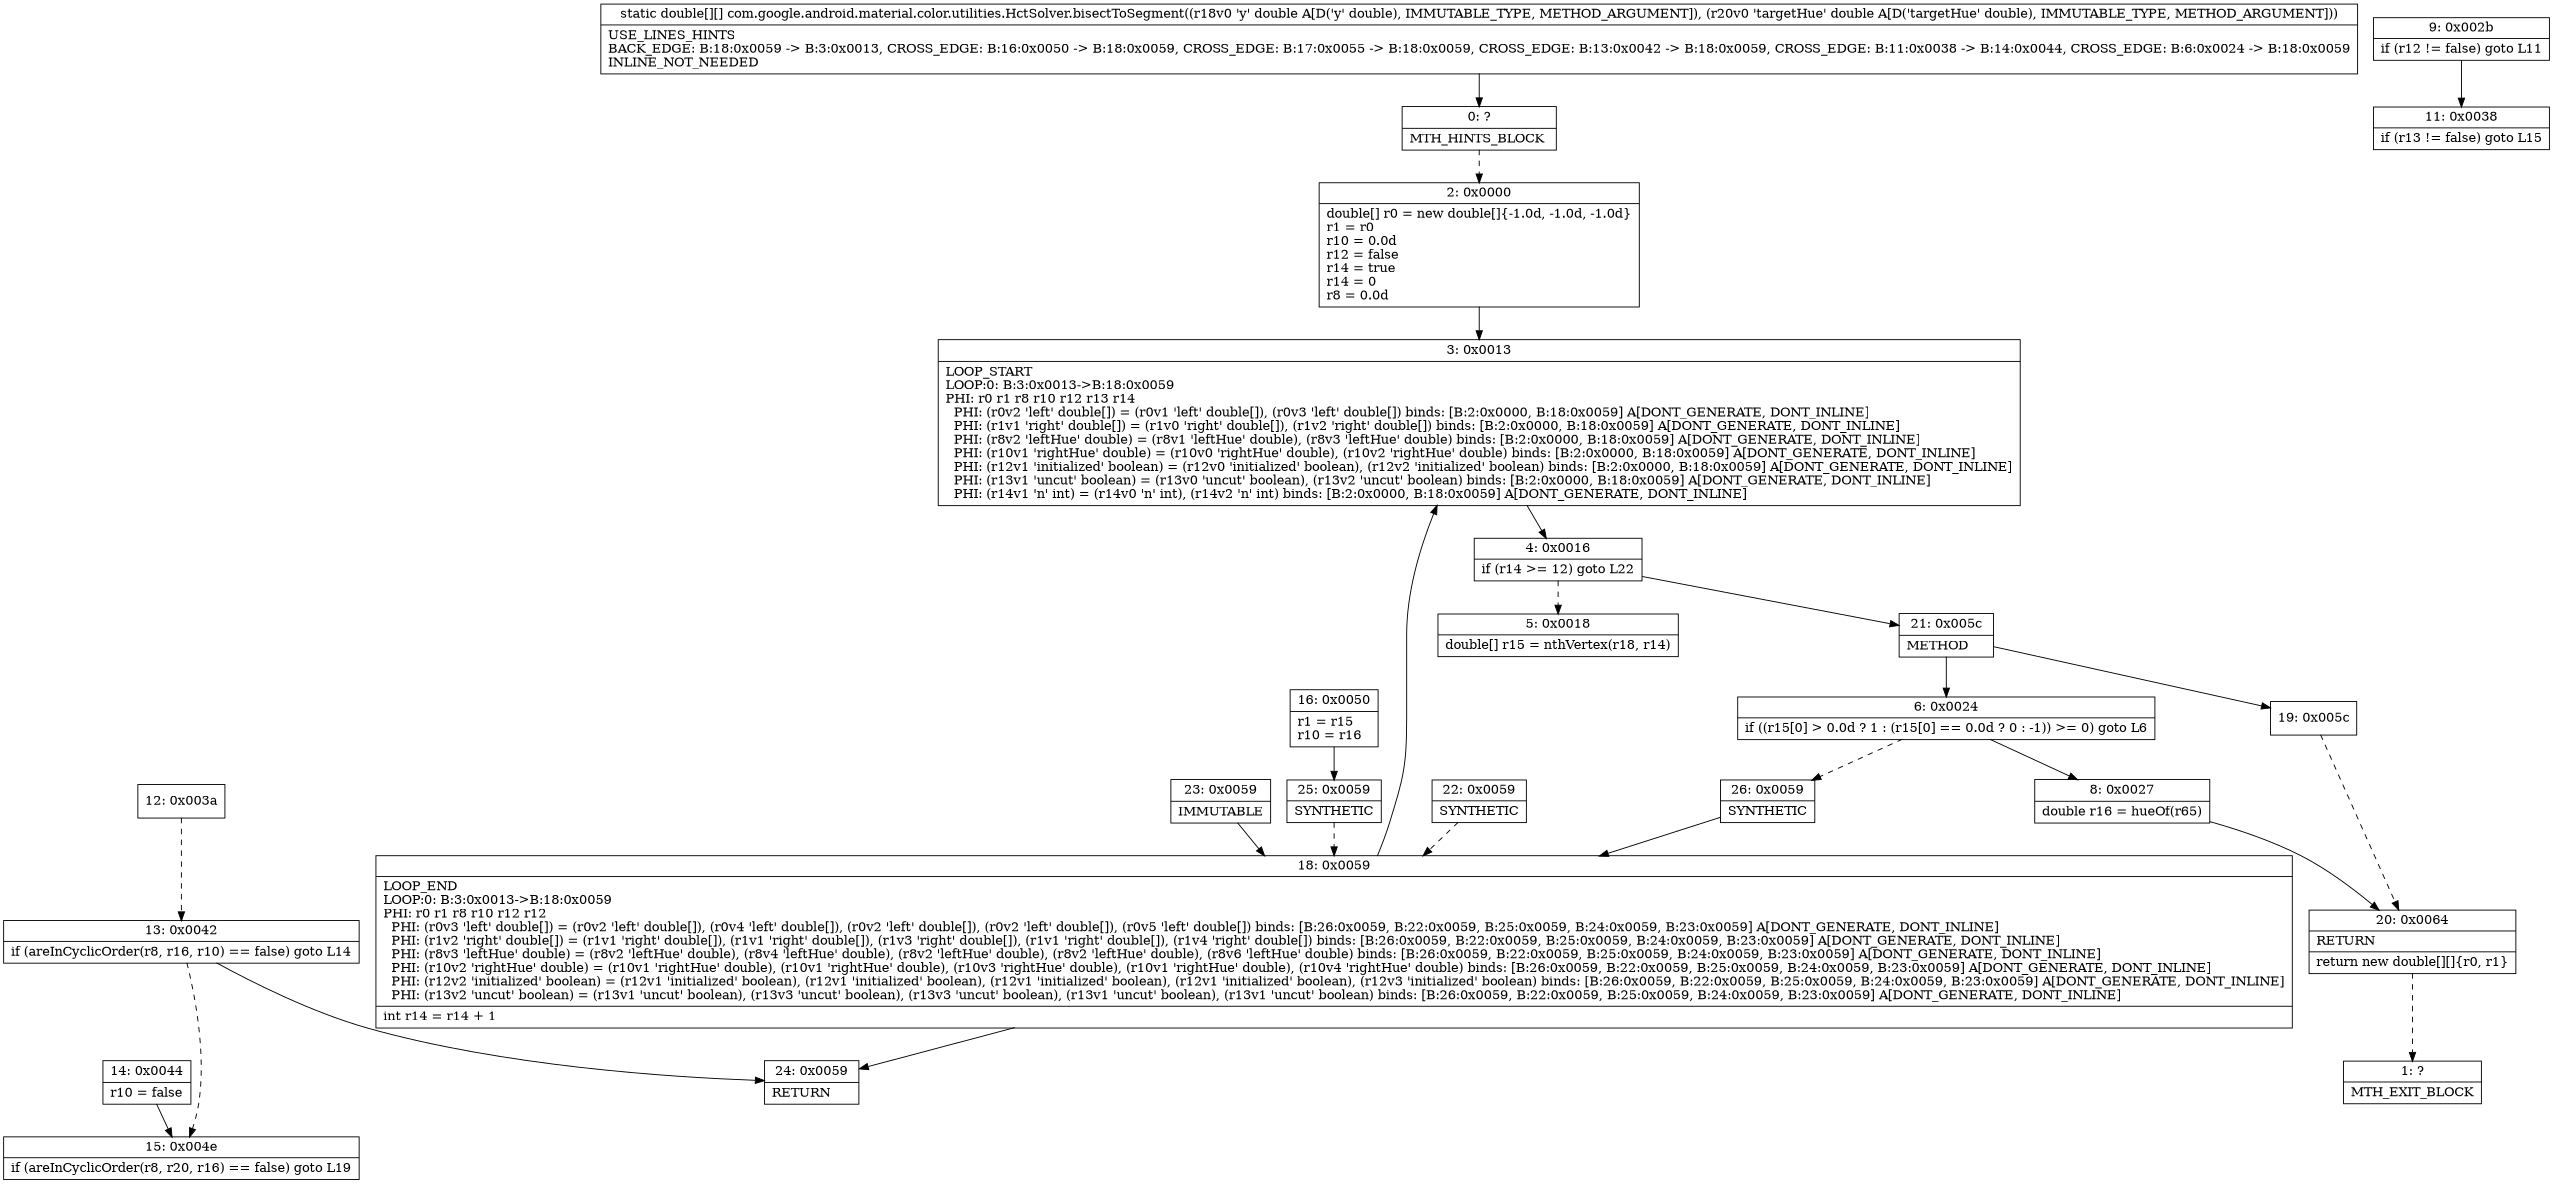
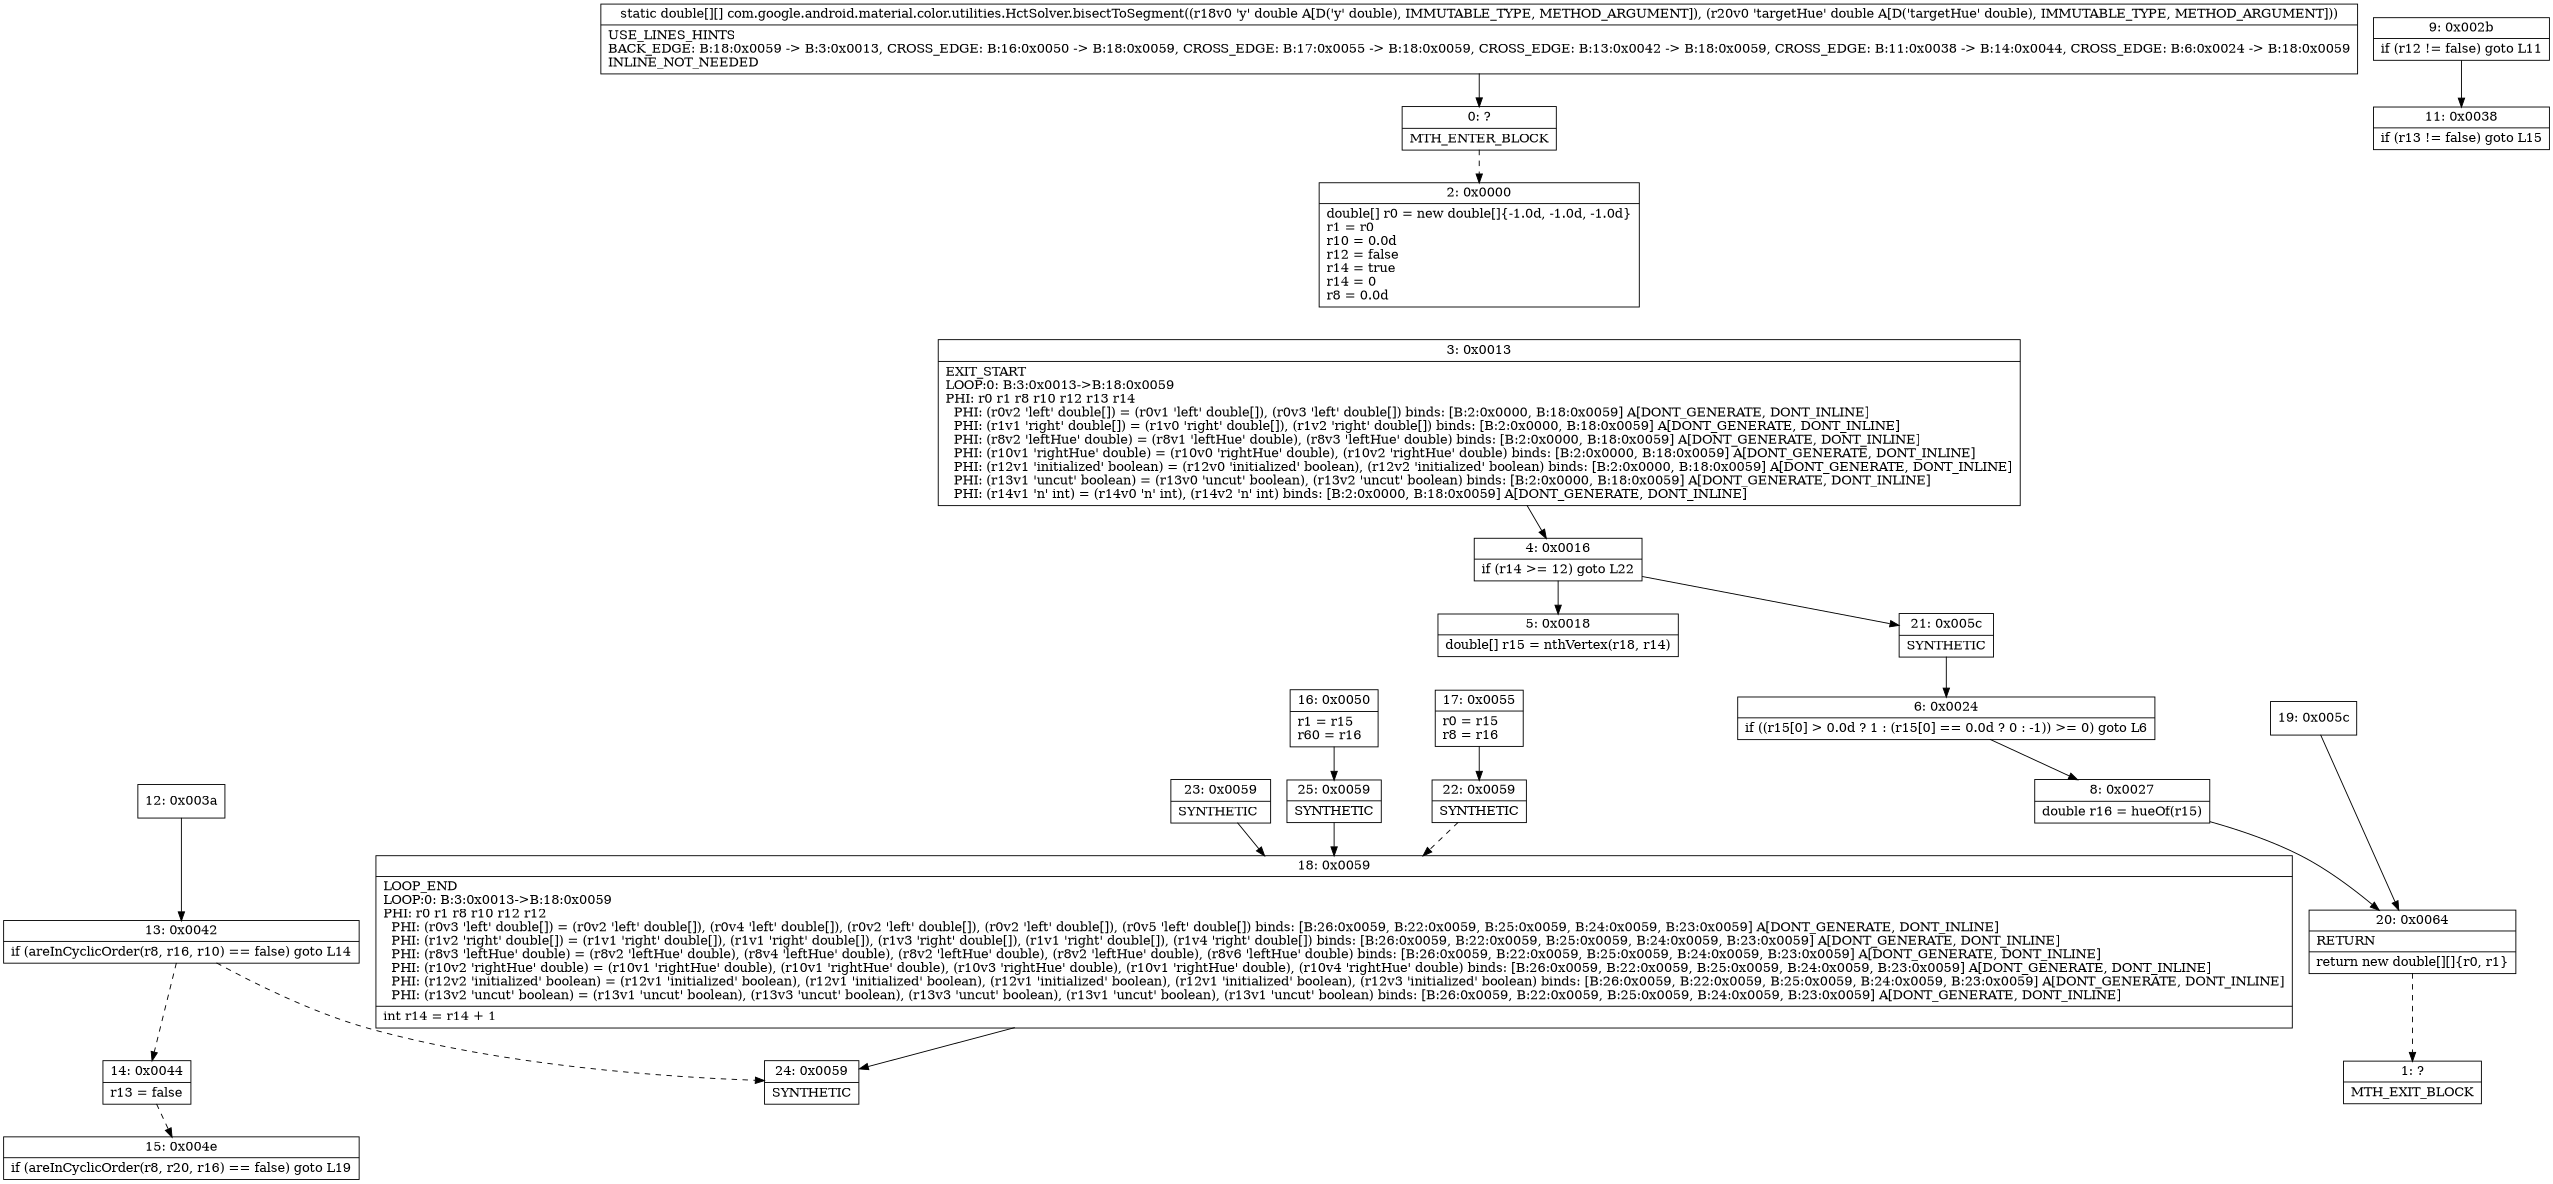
node "0: ?": text "MTH_HINTS_BLOCK" -> "MTH_ENTER_BLOCK"
edge "2: 0x0000" -> "3: 0x0013": removed
node "3: 0x0013": text "LOOP_START" -> "EXIT_START"
edge "4: 0x0016" -> "5: 0x0018": style dashed -> solid
node "21: 0x005c": text "METHOD" -> "SYNTHETIC"
edge "21: 0x005c" -> "19: 0x005c": removed
edge "18: 0x0059" -> "3: 0x0013": removed
node "17: 0x0055": added
node "16: 0x0050": text "r10 = r16" -> "r60 = r16"
node "26: 0x0059": removed
node "23: 0x0059": text "IMMUTABLE" -> "SYNTHETIC"
node "8: 0x0027": text "double r16 = hueOf(r65)" -> "double r16 = hueOf(r15)"
edge "19: 0x005c" -> "20: 0x0064": style dashed -> solid
edge "25: 0x0059" -> "18: 0x0059": style dashed -> solid
edge "12: 0x003a" -> "13: 0x0042": style dashed -> solid
edge "13: 0x0042" -> "15: 0x004e": now "13: 0x0042" -> "14: 0x0044"
edge "13: 0x0042" -> "24: 0x0059": style solid -> dashed
node "14: 0x0044": text "r10 = false" -> "r13 = false"
node "24: 0x0059": text "RETURN" -> "SYNTHETIC"
edge "14: 0x0044" -> "15: 0x004e": style solid -> dashed
